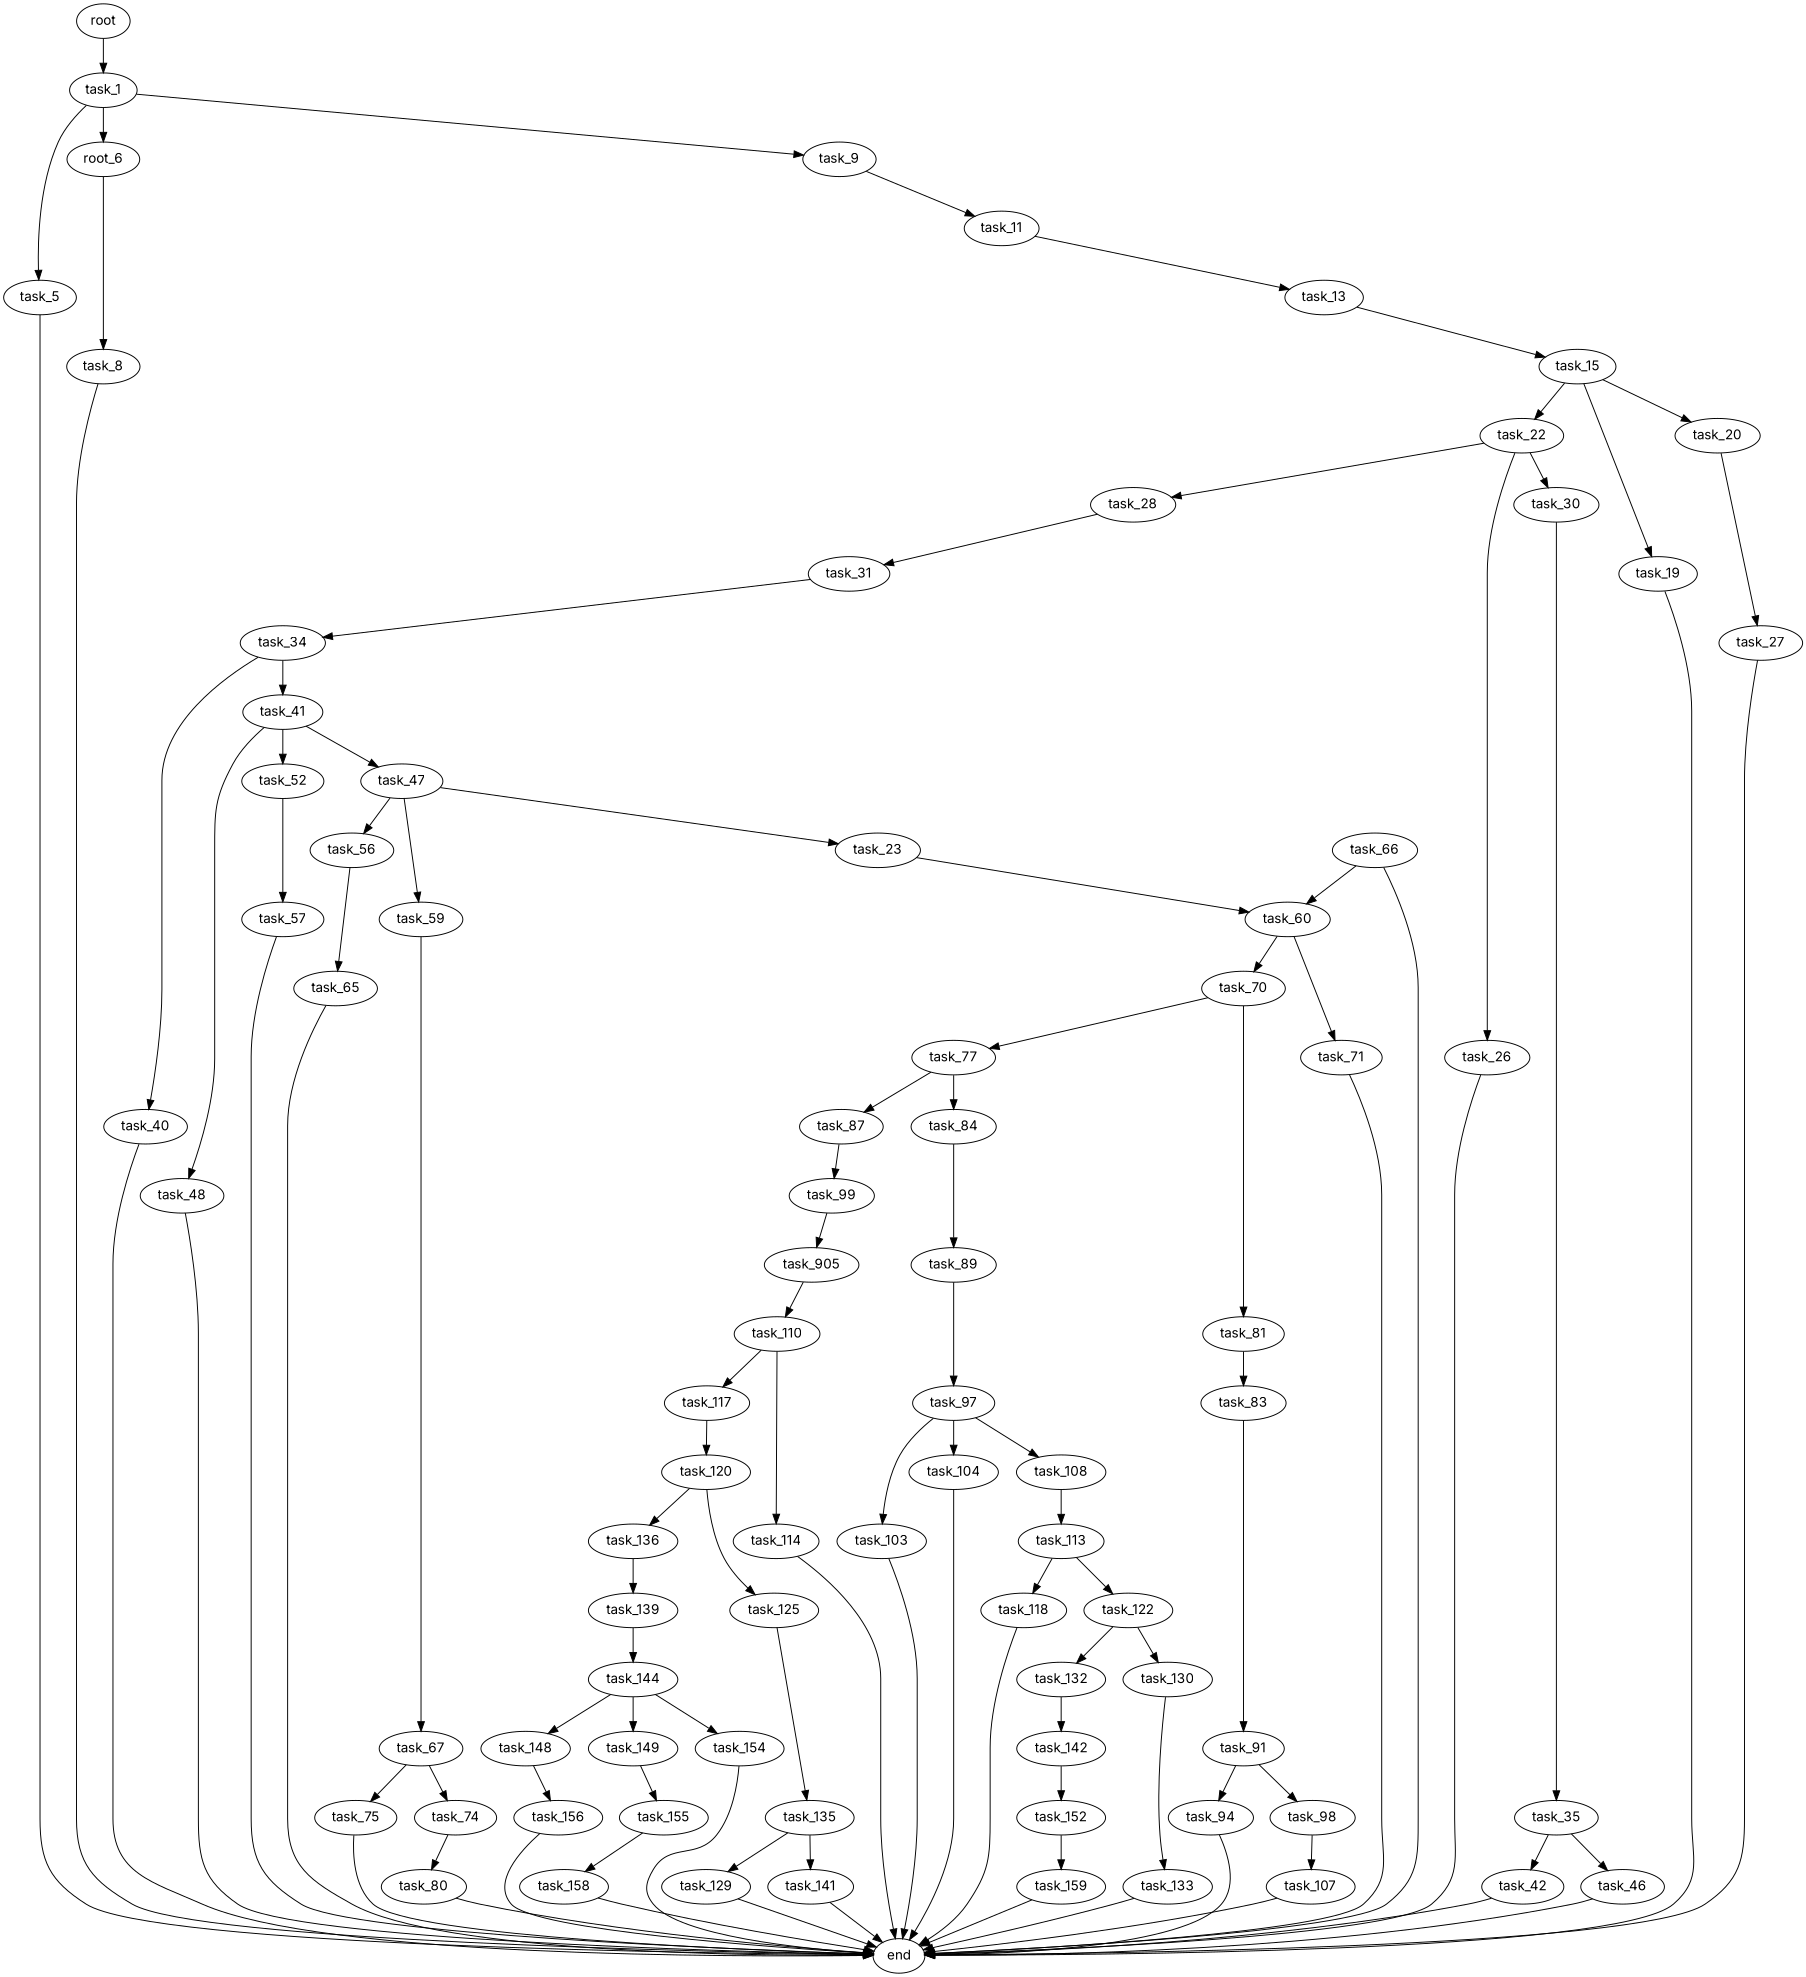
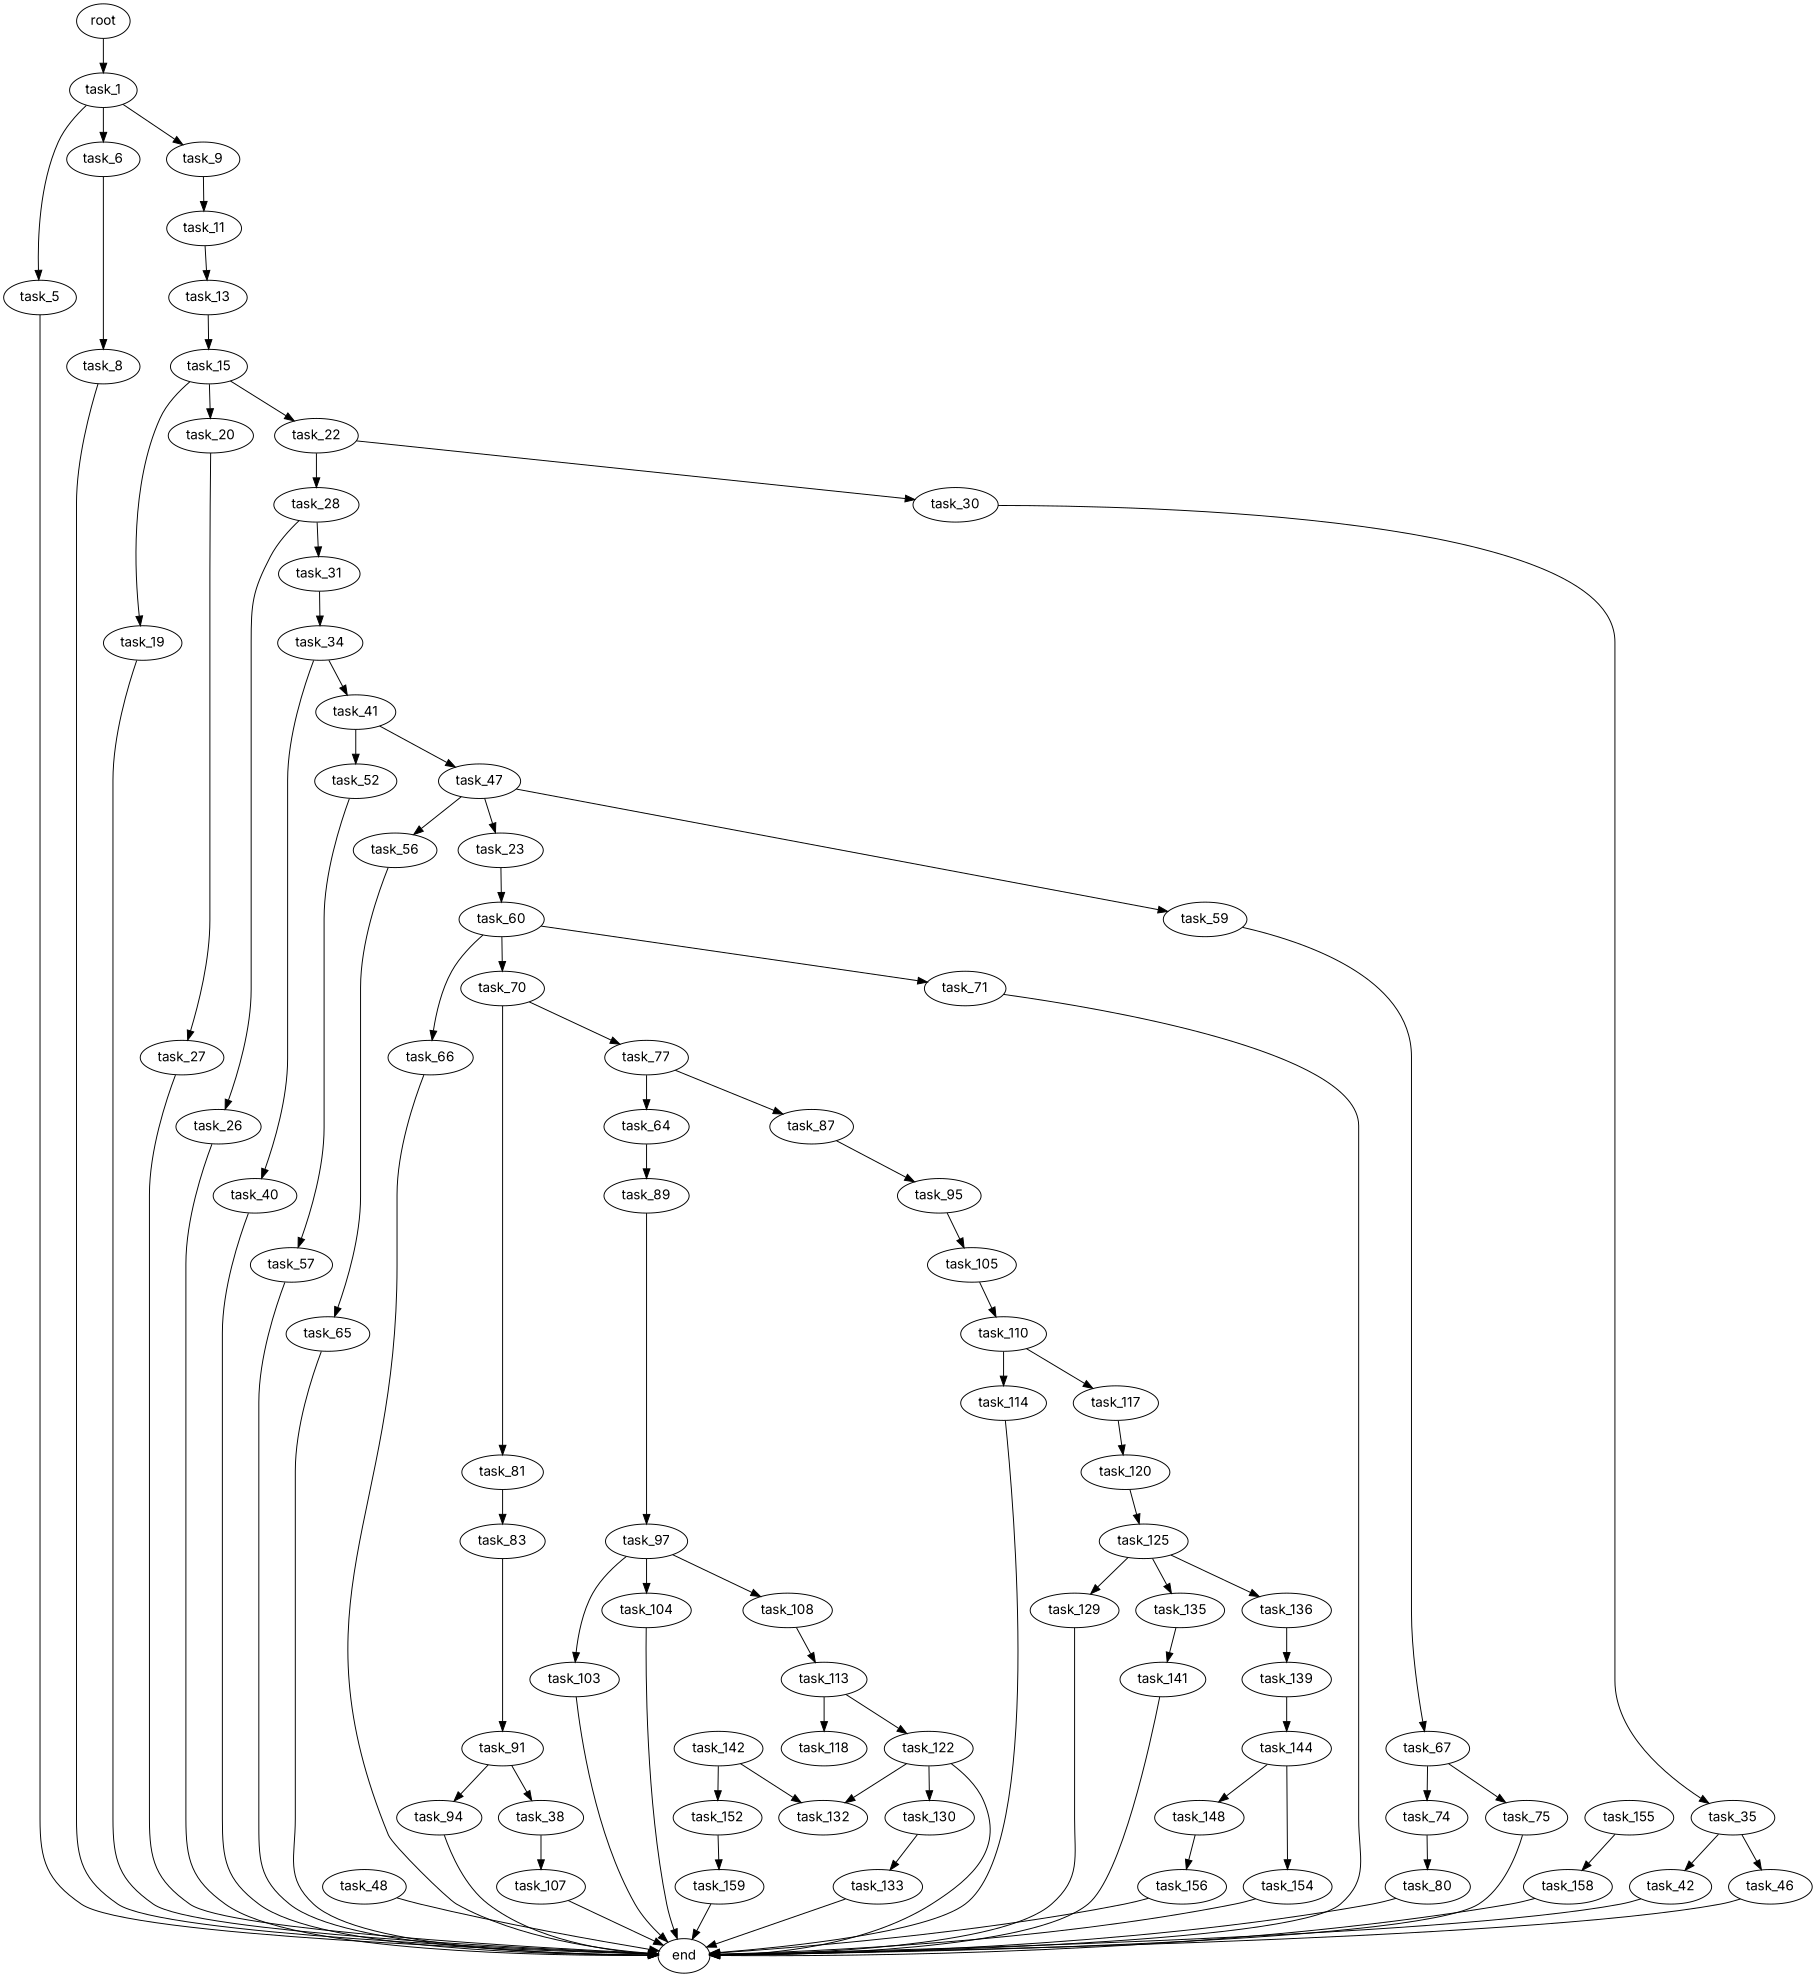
node "root_6": label "root_6" -> "task_6"
edge "task_22" -> "task_26": now "task_28" -> "task_26"
edge "task_66" -> "task_60": reversed
edge "task_41" -> "task_48": removed
node "task_84": label "task_84" -> "task_64"
node "task_99": label "task_99" -> "task_95"
node "task_905": label "task_905" -> "task_105"
edge "task_120" -> "task_136": now "task_125" -> "task_136"
edge "task_132" -> "task_142": reversed
node "task_149": removed
edge "task_118" -> "end": now "task_122" -> "end"
node "task_98": label "task_98" -> "task_38"
edge "task_135" -> "task_129": now "task_125" -> "task_129"
